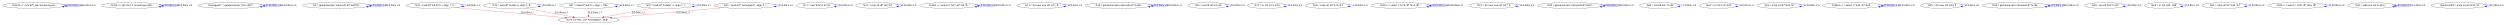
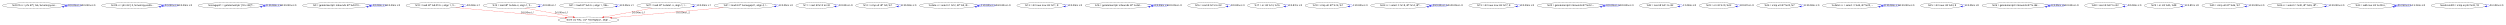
node "%14 = getelementptr inbounds i8* %.dat...": label "%14 = getelementptr inbounds i8* %.dat..." -> "%16 = getelementptr inbounds i8* %.dat..."
edge "%21 = load i8* %d.2.i.i, align 1, !tba..." -> "store i32 %92, i32* %scevgep21, align ...": removed, label "D:0.00ns L:1"
